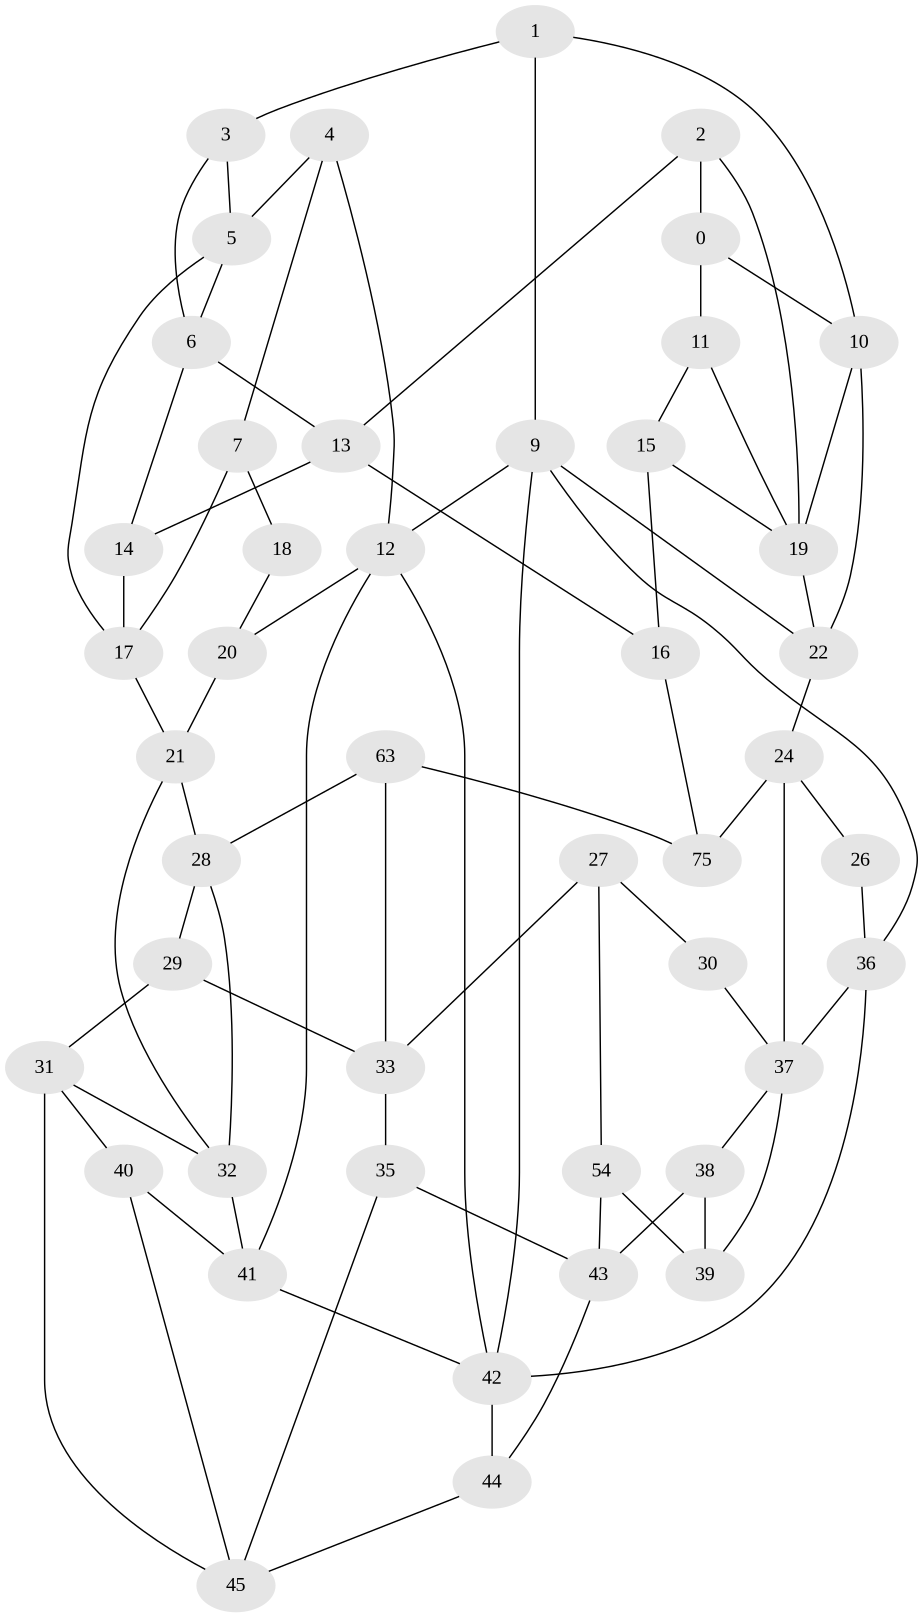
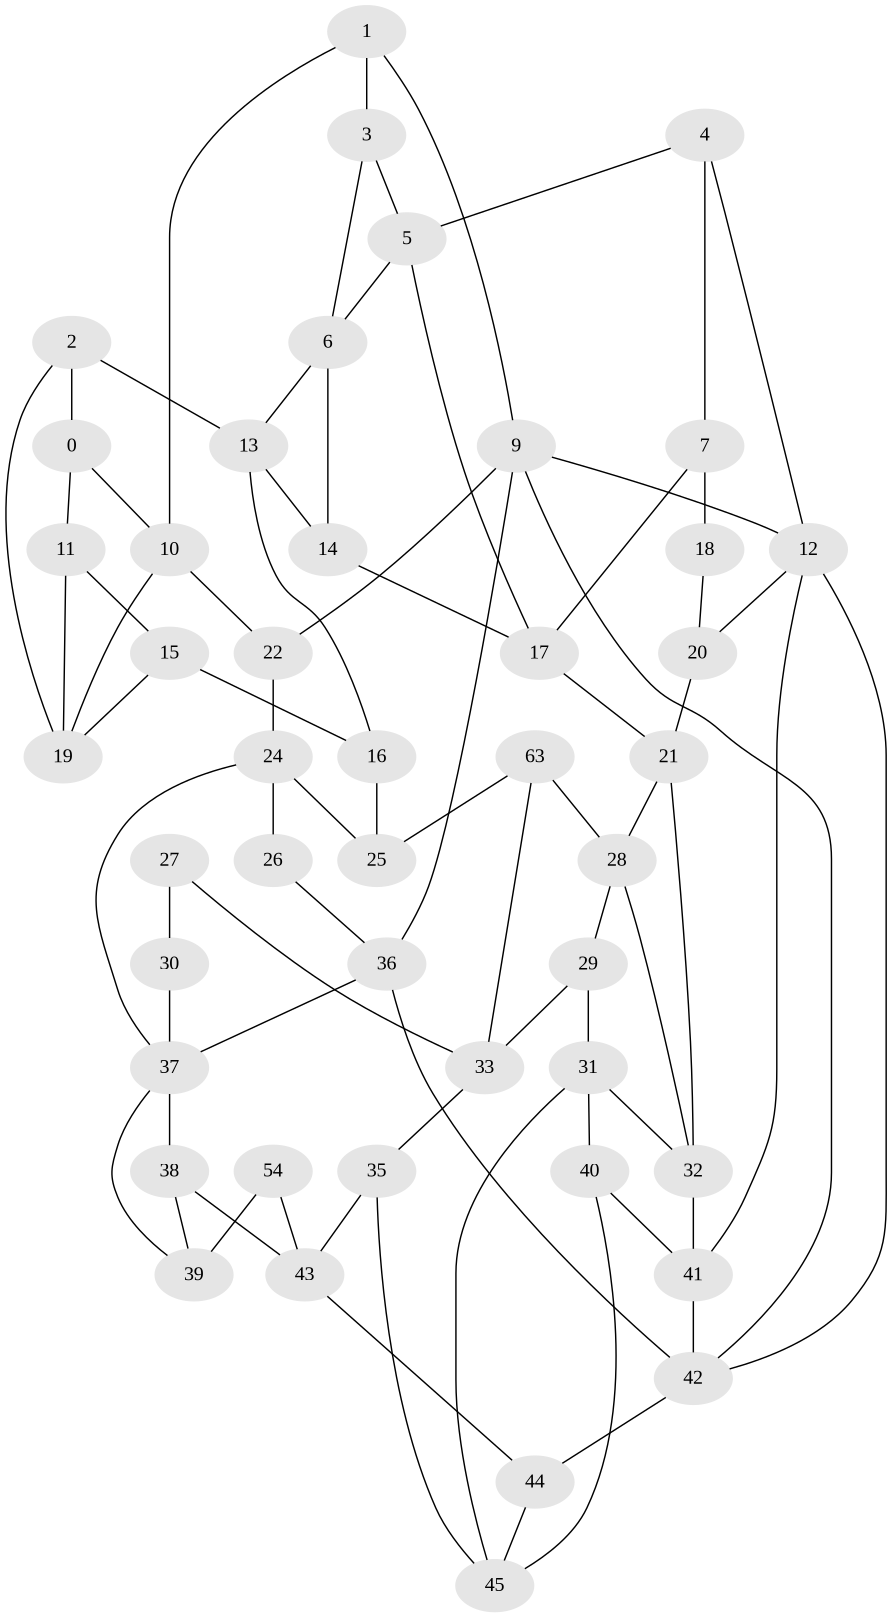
edge "19" -- "22": removed
node "75": label "75" -> "25"
edge "27" -- "54": removed
